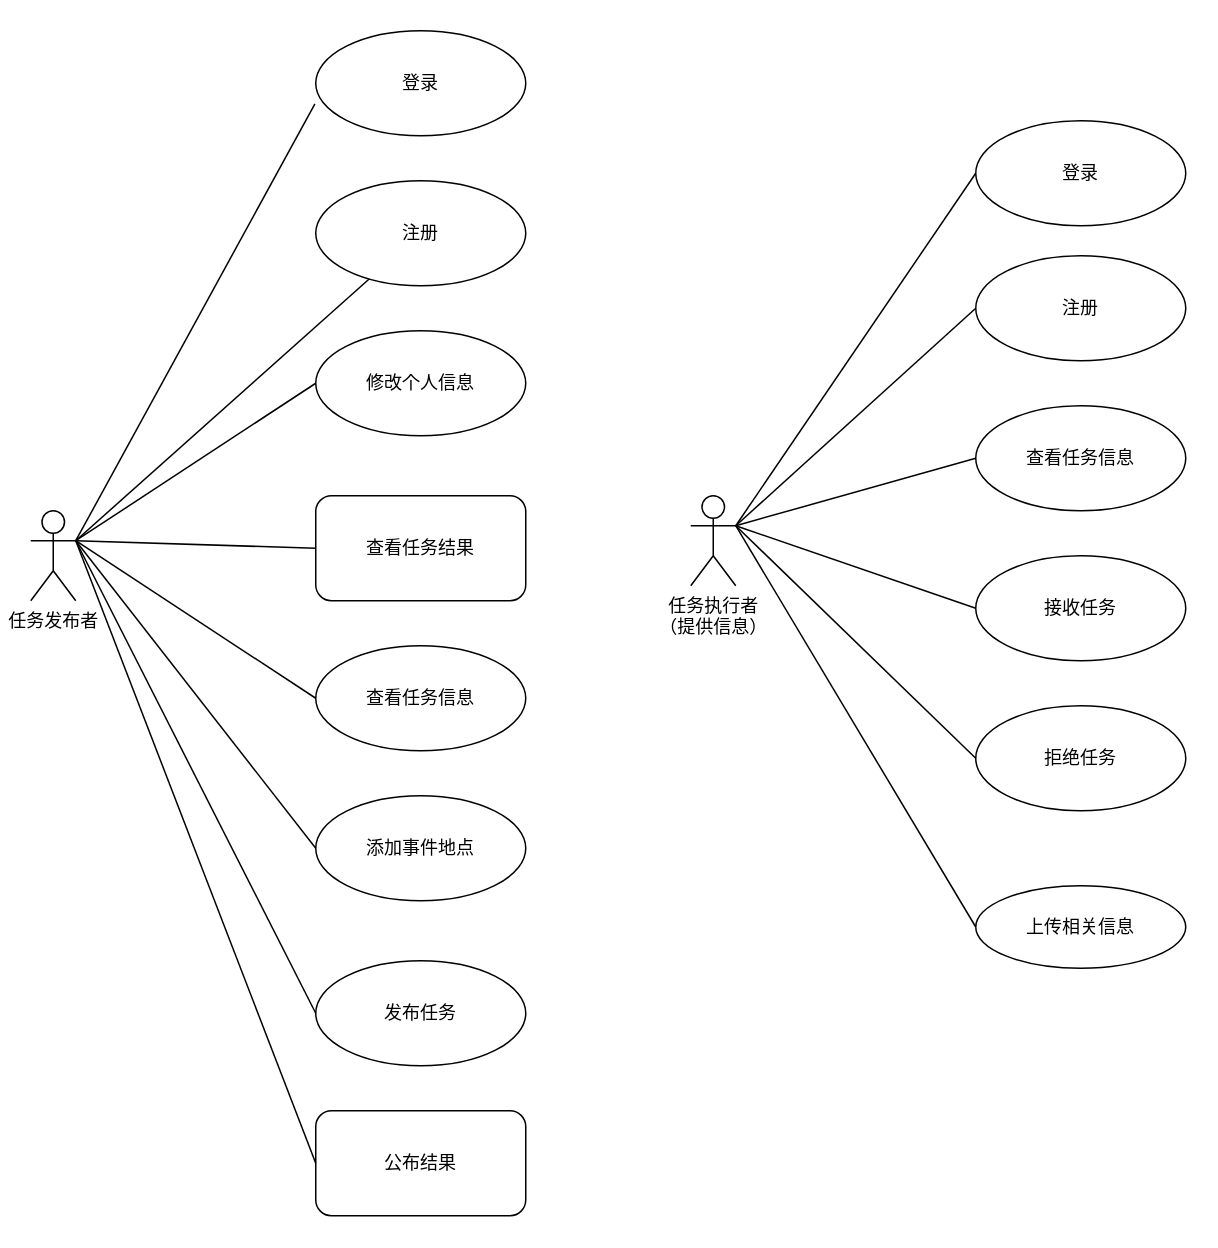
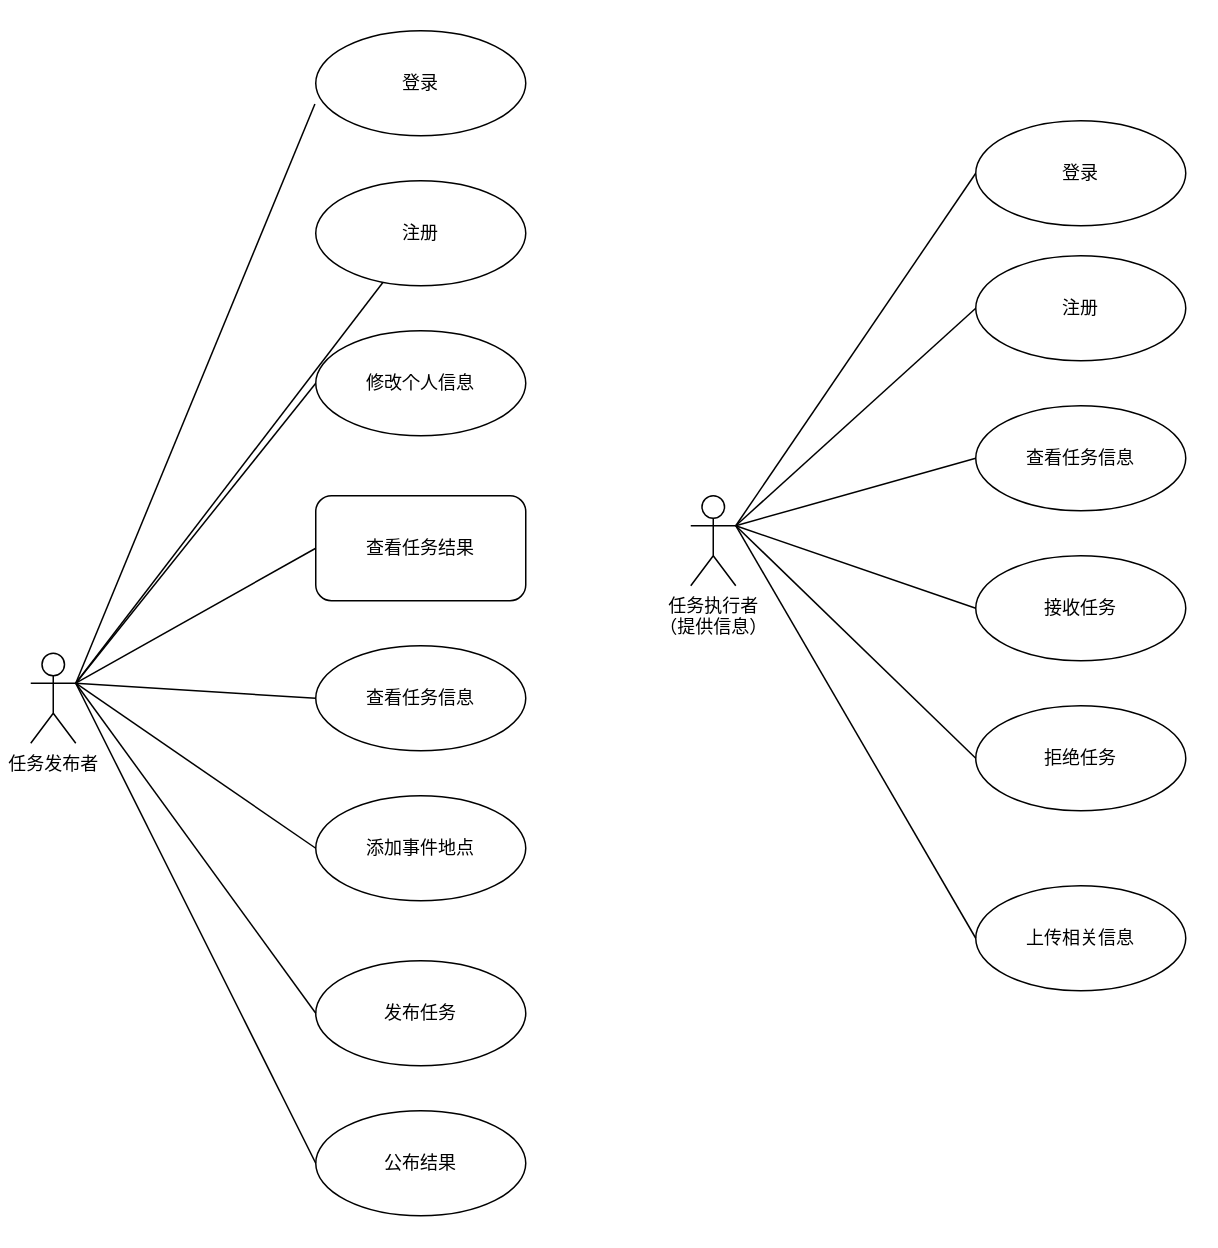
node "任务发布者": moved (53, 556) -> (53, 698)
node "上传相关信息": size 210x83 -> 210x105
node "公布结果": shape rounded rectangle -> ellipse
